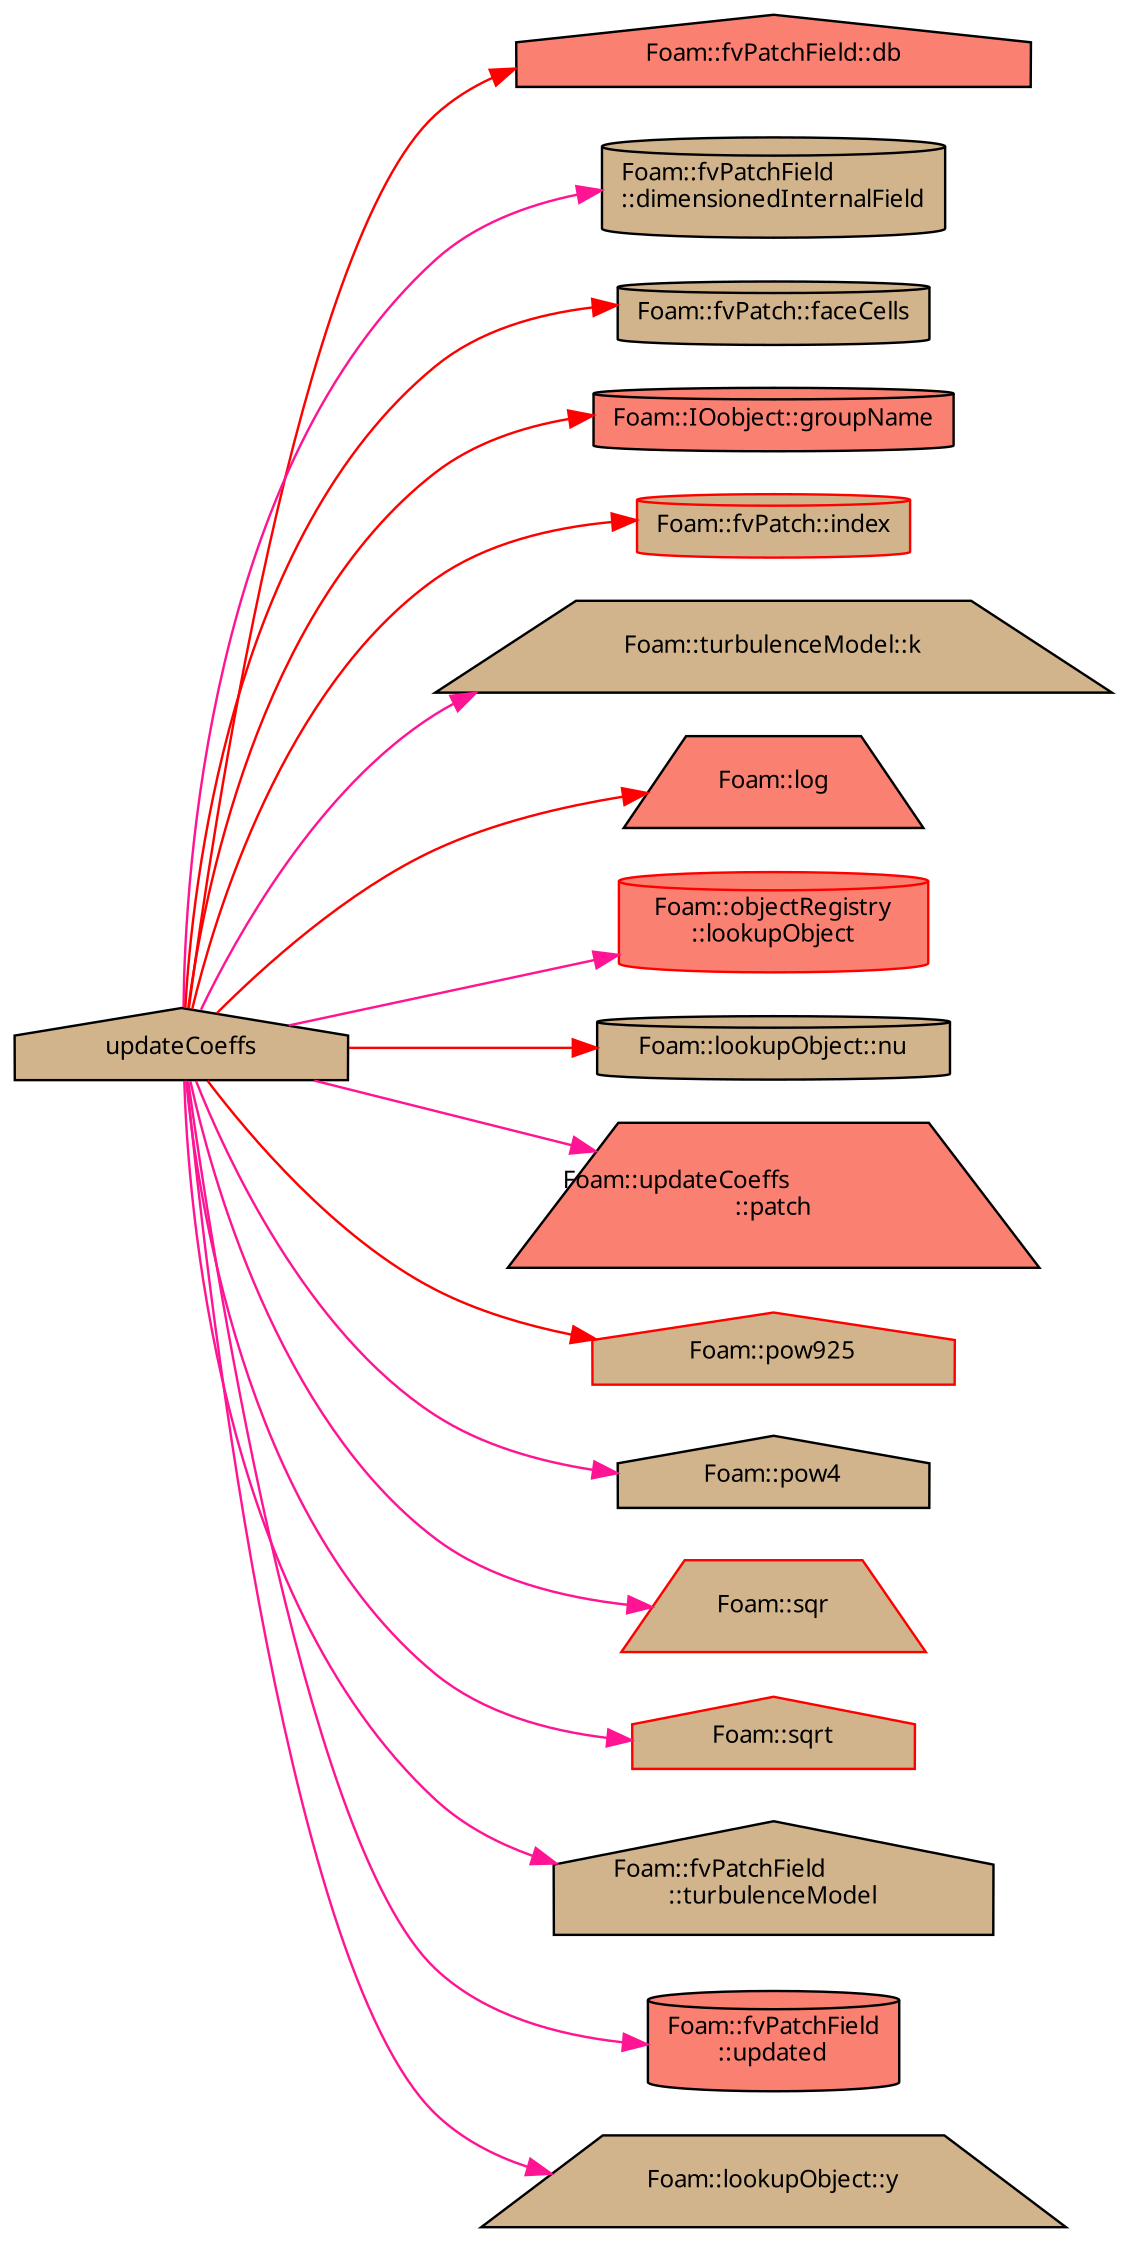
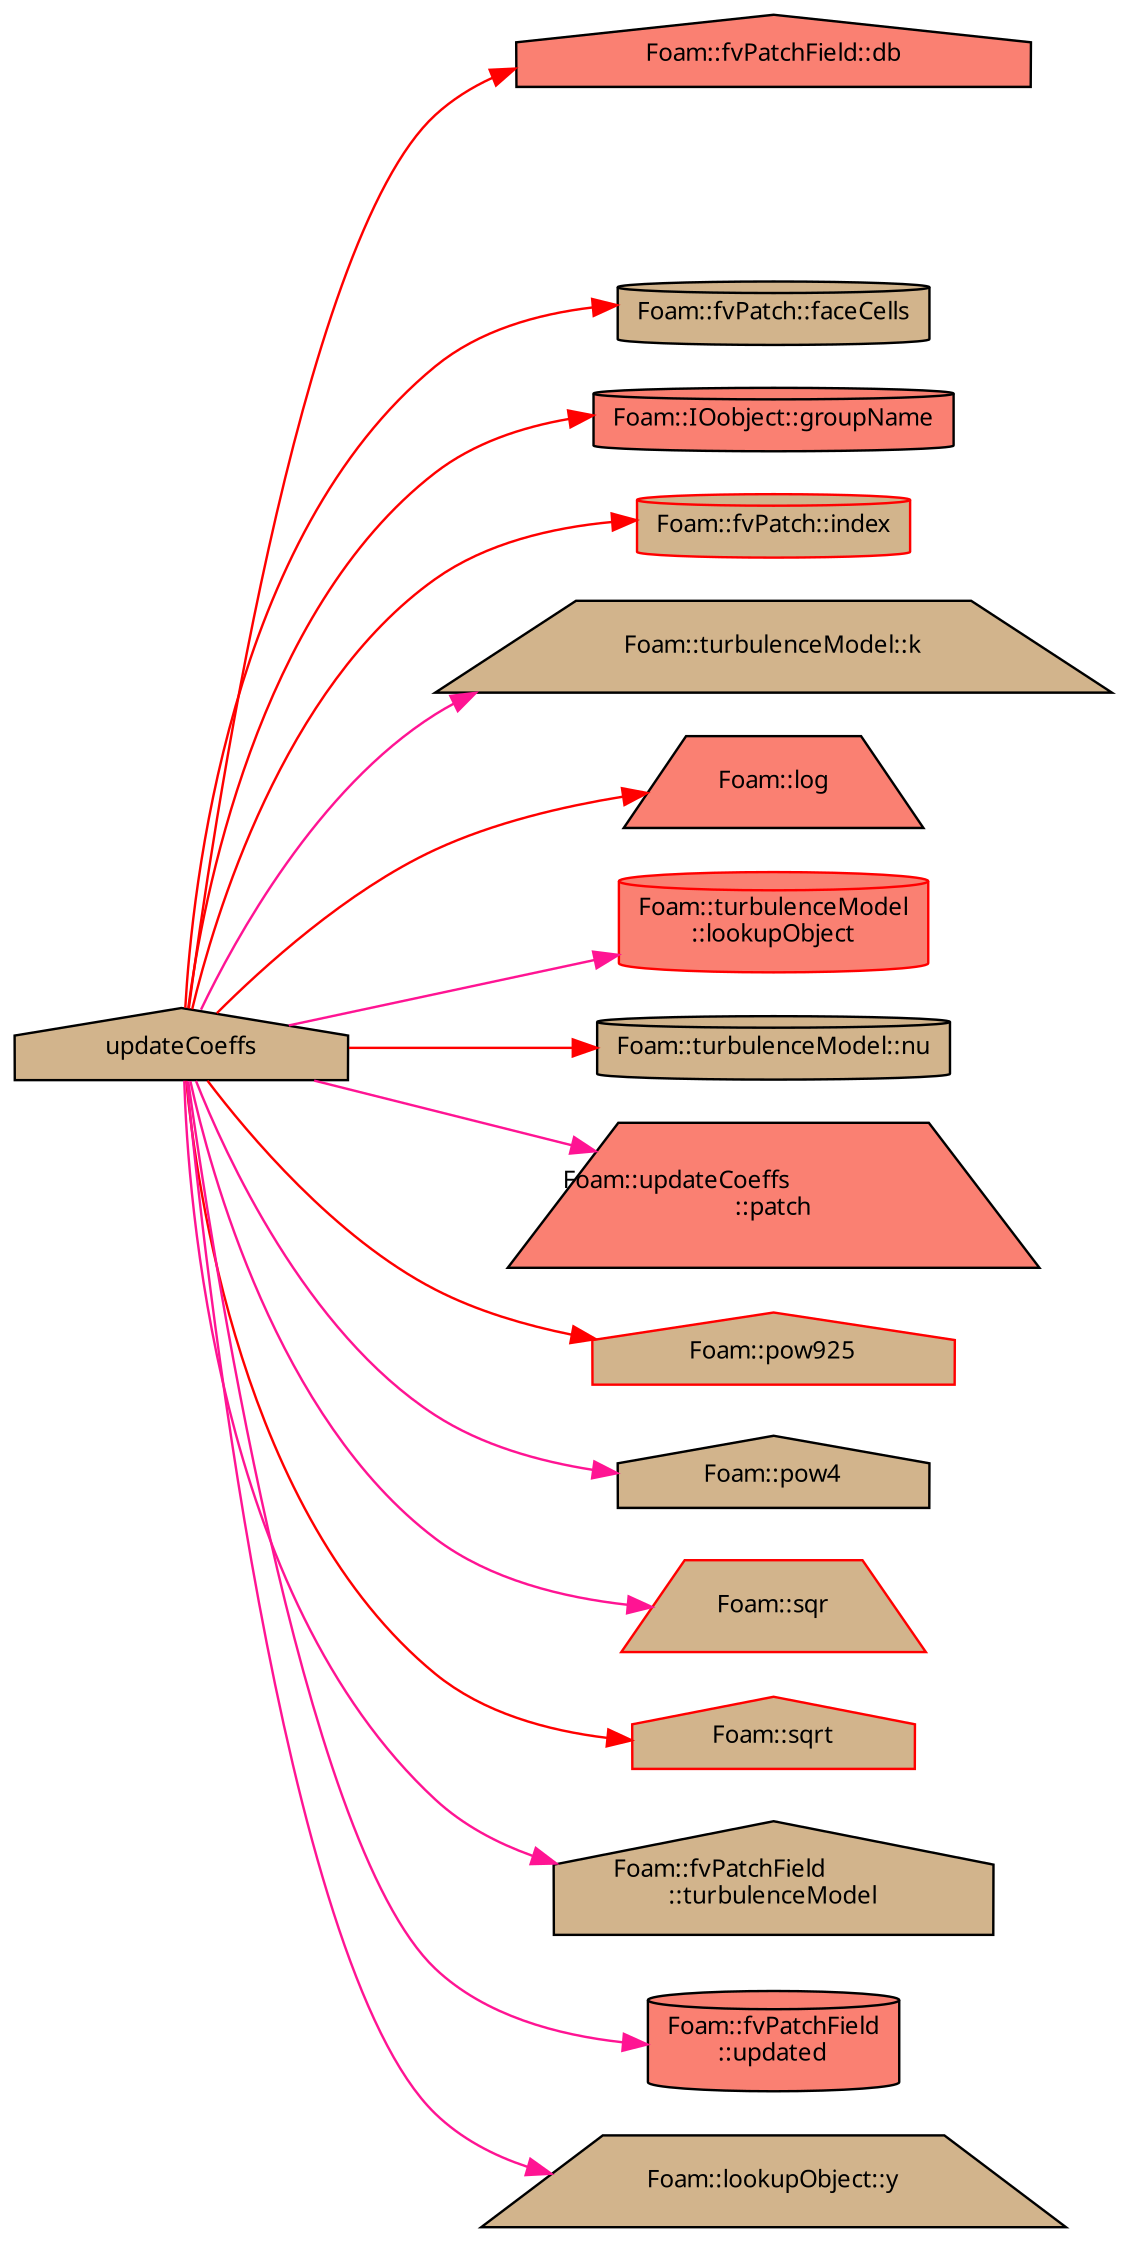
node "Foam::fvPatchField ::dimensionedInternalField": removed
node "Foam::objectRegistry ::lookupObject": label "Foam::objectRegistry ::lookupObject" -> "Foam::turbulenceModel ::lookupObject"
node "Foam::lookupObject::nu": label "Foam::lookupObject::nu" -> "Foam::turbulenceModel::nu"
edge "updateCoeffs" -> "Foam::sqrt": color deeppink -> red
